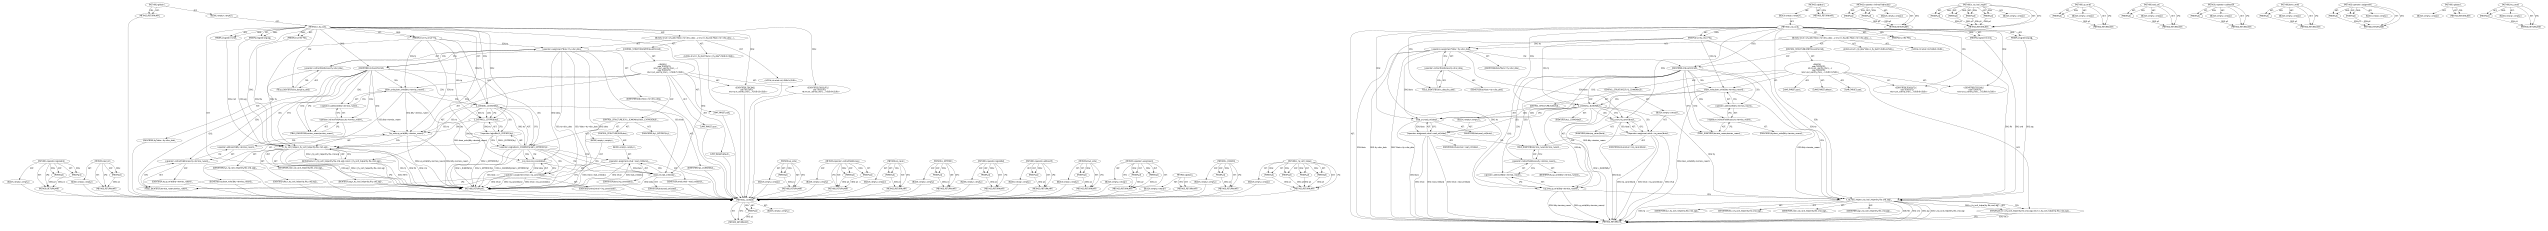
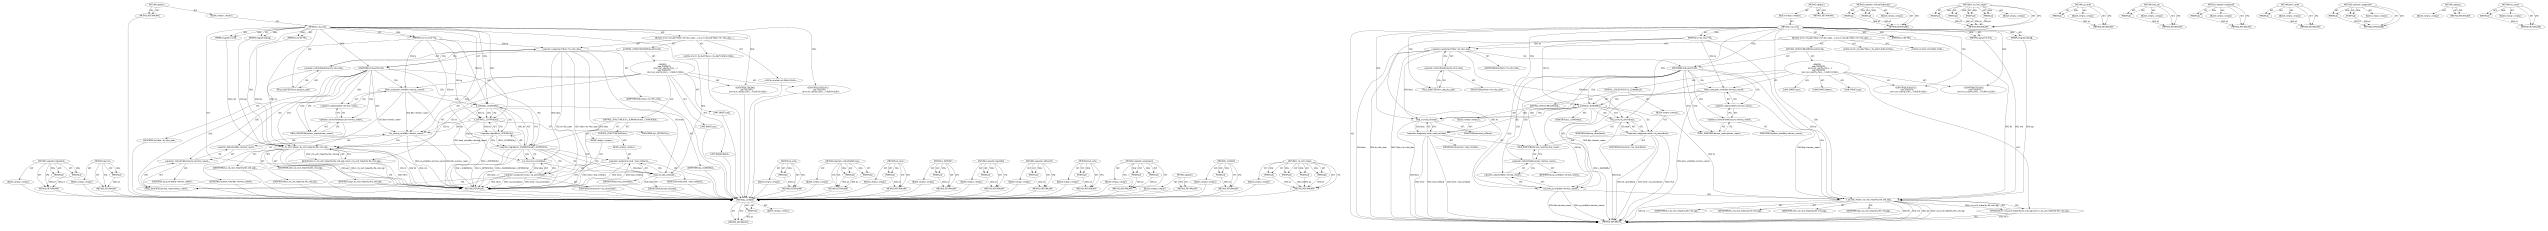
edge "(CONTROL_STRUCTURE,IF,if (L_ICANON(tty) && !L_EXTPROC(tty)))" -> "(IDENTIFIER,tty,L_EXTPROC(tty))": now "(L_EXTPROC,L_EXTPROC(tty))" -> "(IDENTIFIER,tty,L_EXTPROC(tty))"
